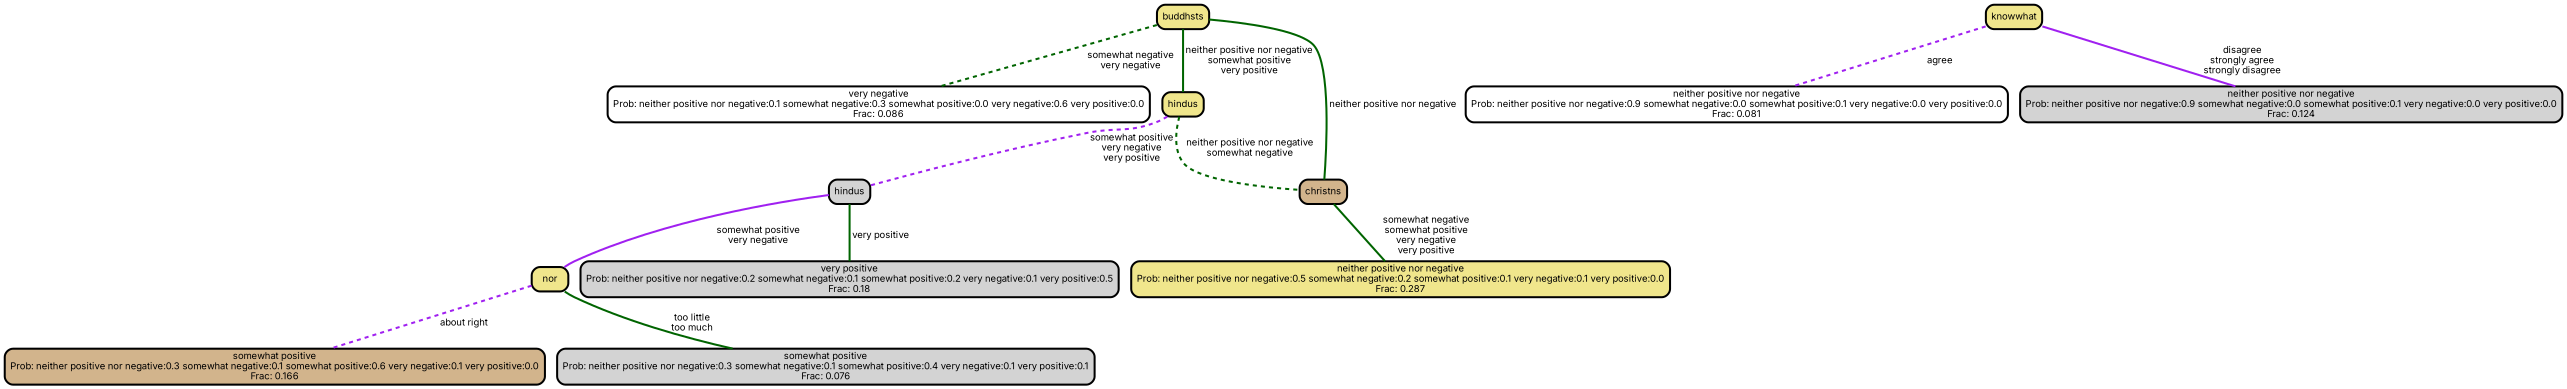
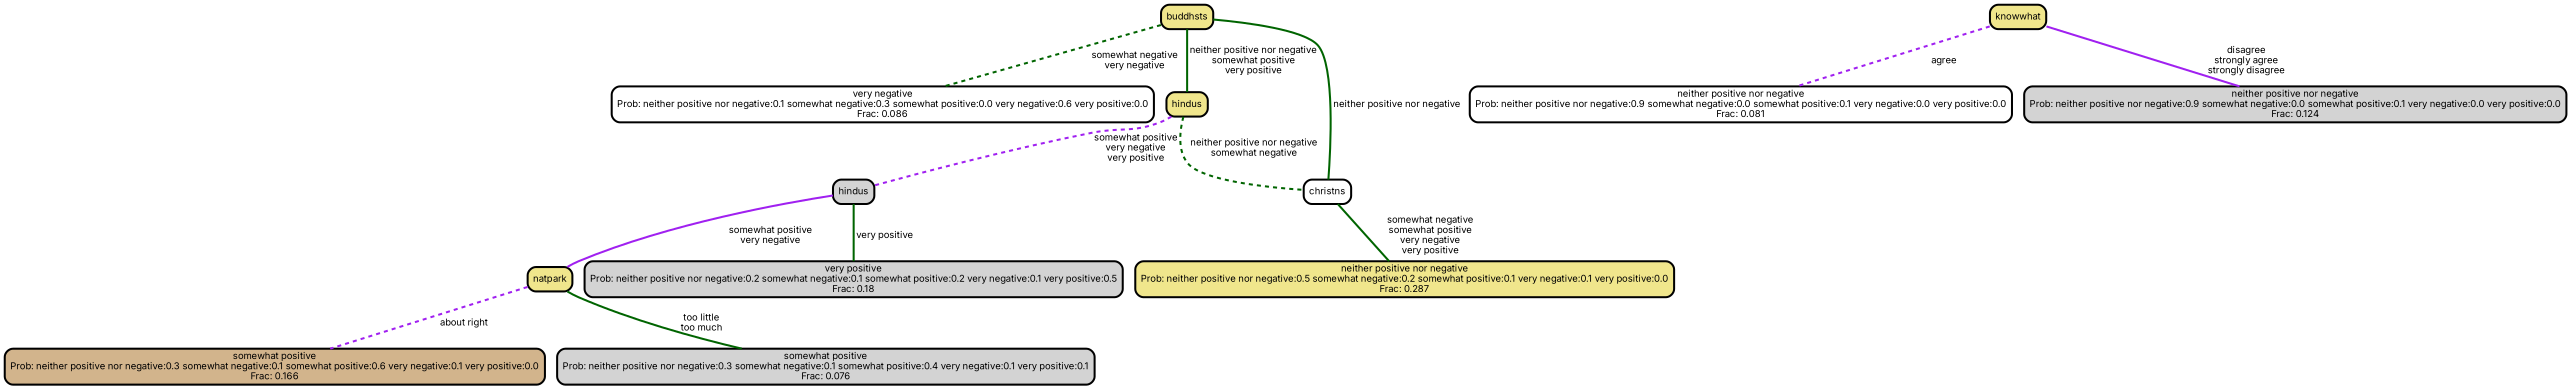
node "christns": fillcolor tan -> white
node "nor": label "nor" -> "natpark"
